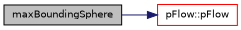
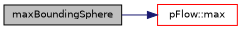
node "pFlow::pFlow": label "pFlow::pFlow" -> "pFlow::max"
